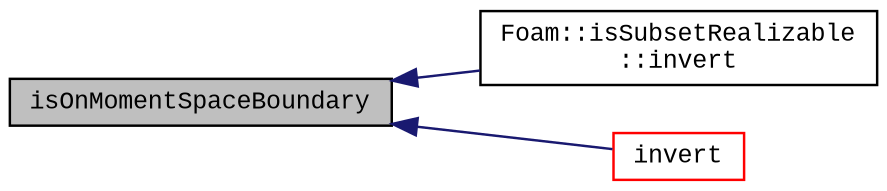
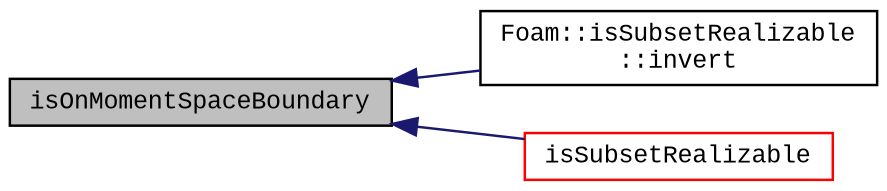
node "invert": label "invert" -> "isSubsetRealizable"
